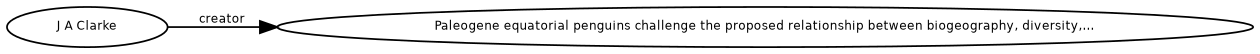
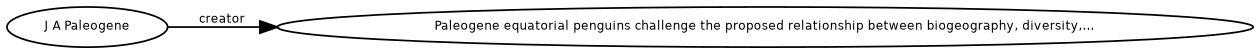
node "J A Clarke": label "J A Clarke" -> "J A Paleogene"
